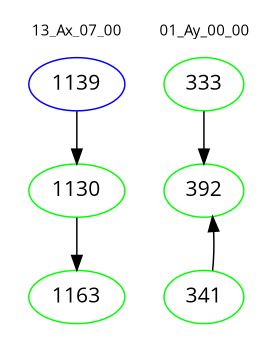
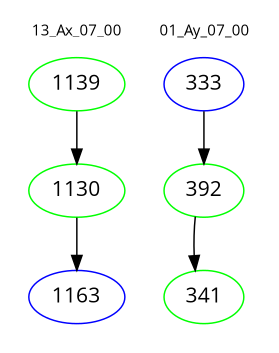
cluster "01_Ay_00_00": label "01_Ay_00_00" -> "01_Ay_07_00"
node "1139": color blue -> green
node "333": color green -> blue
edge "341" -> "392": reversed
node "1163": color green -> blue
